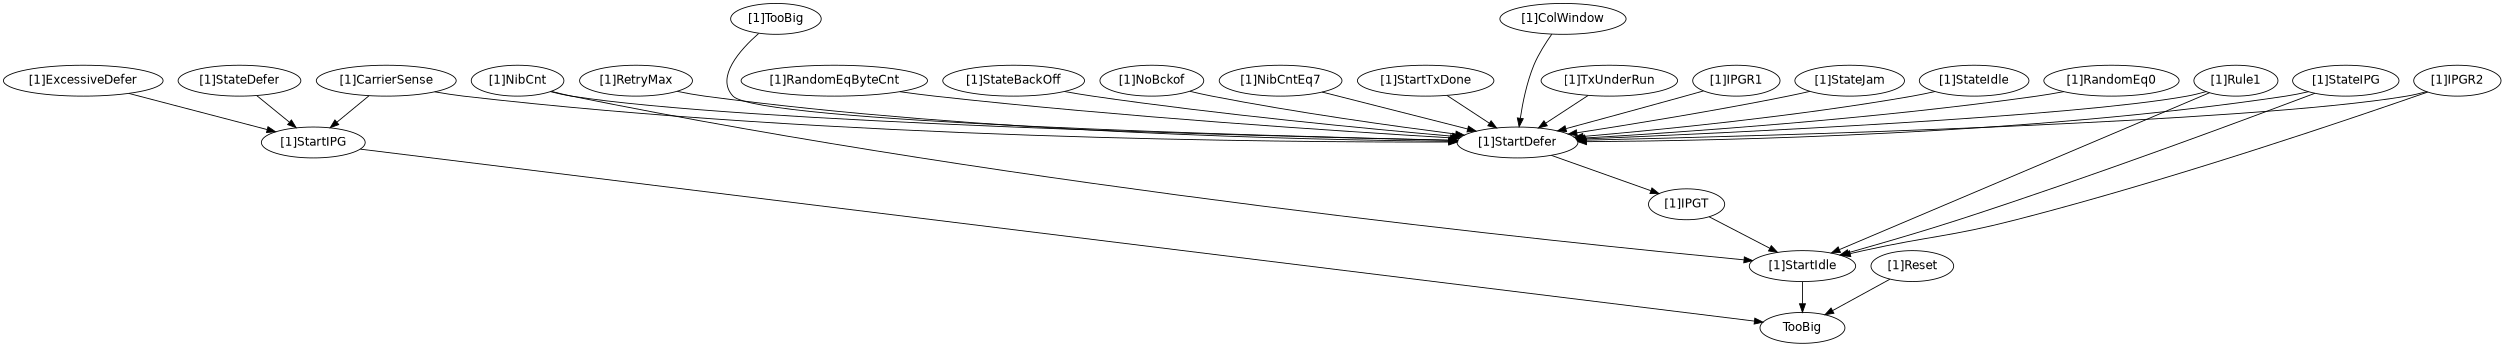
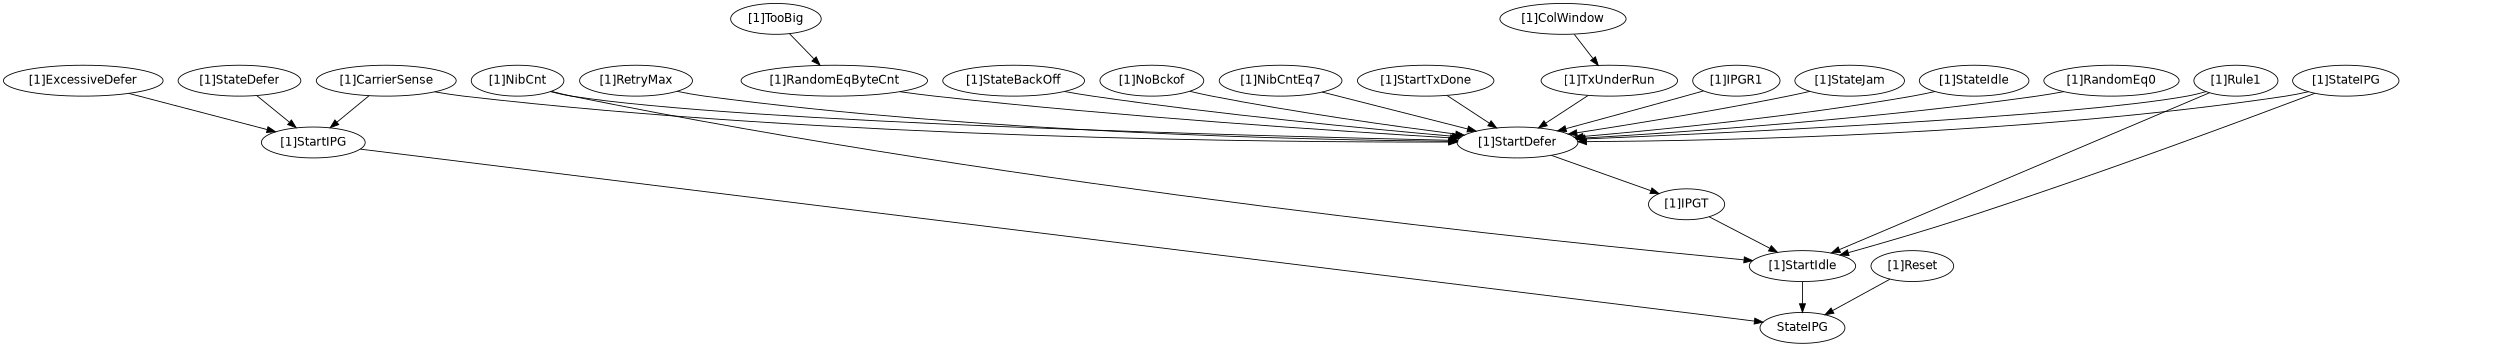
edge "[1]ColWindow" -> "[1]StartDefer": now "[1]ColWindow" -> "[1]TxUnderRun"
node "[1]IPGR2": removed
edge "[1]TooBig" -> "[1]StartDefer": now "[1]TooBig" -> "[1]RandomEqByteCnt"
node "TooBig": label "TooBig" -> "StateIPG"
